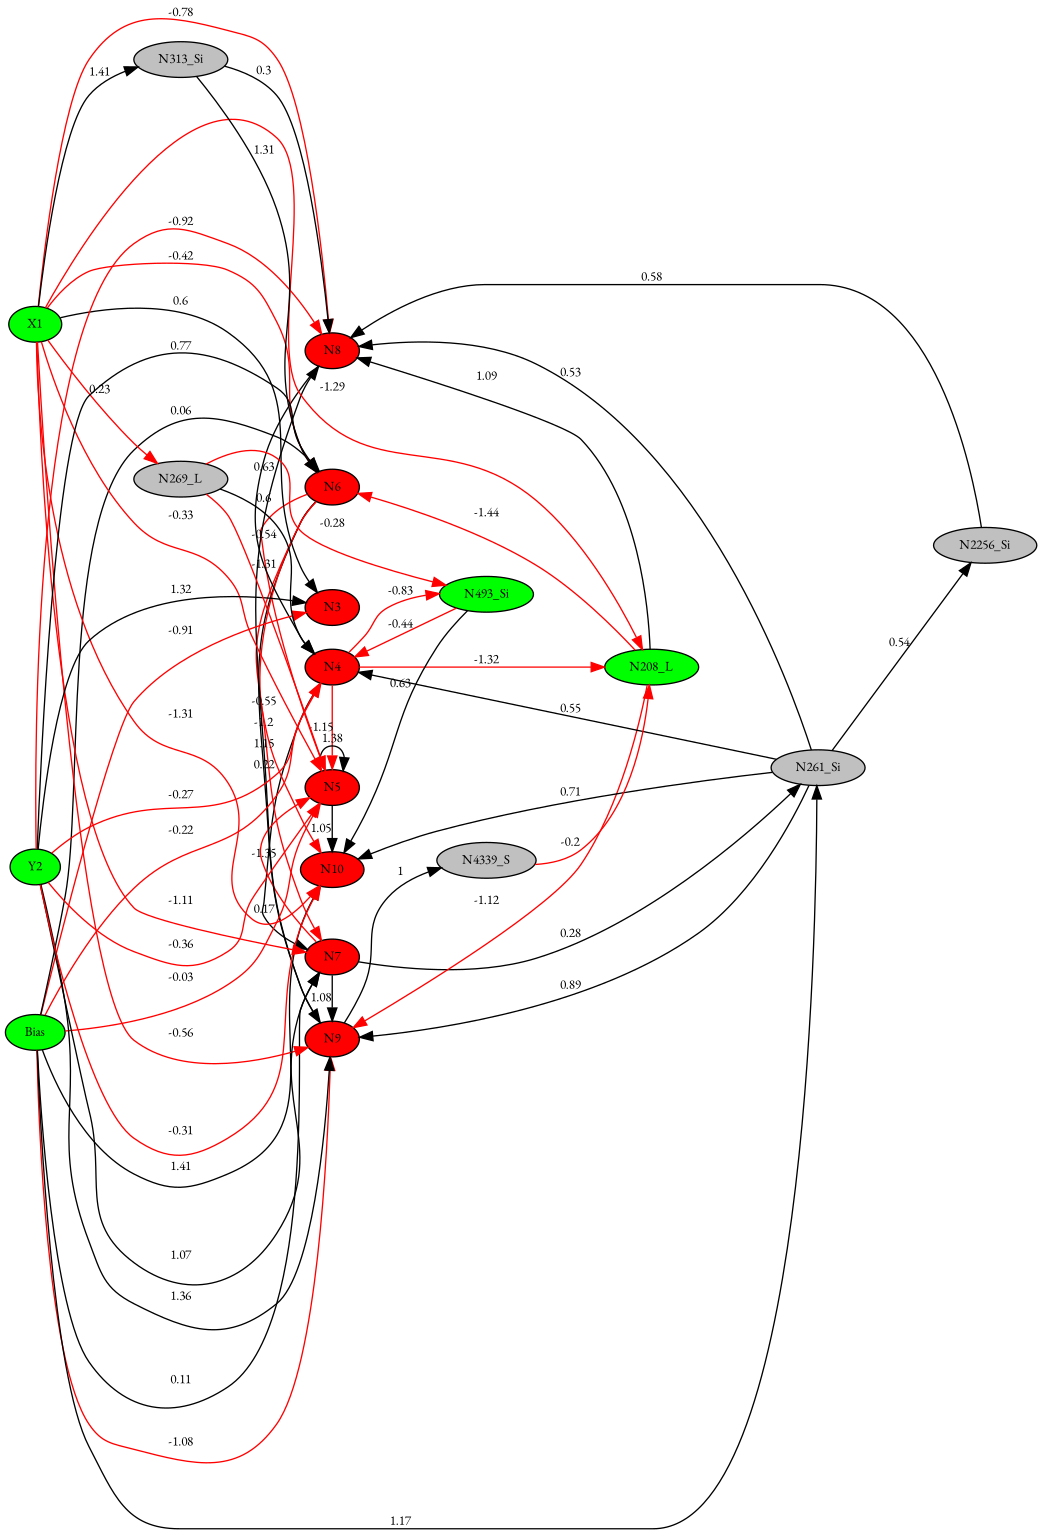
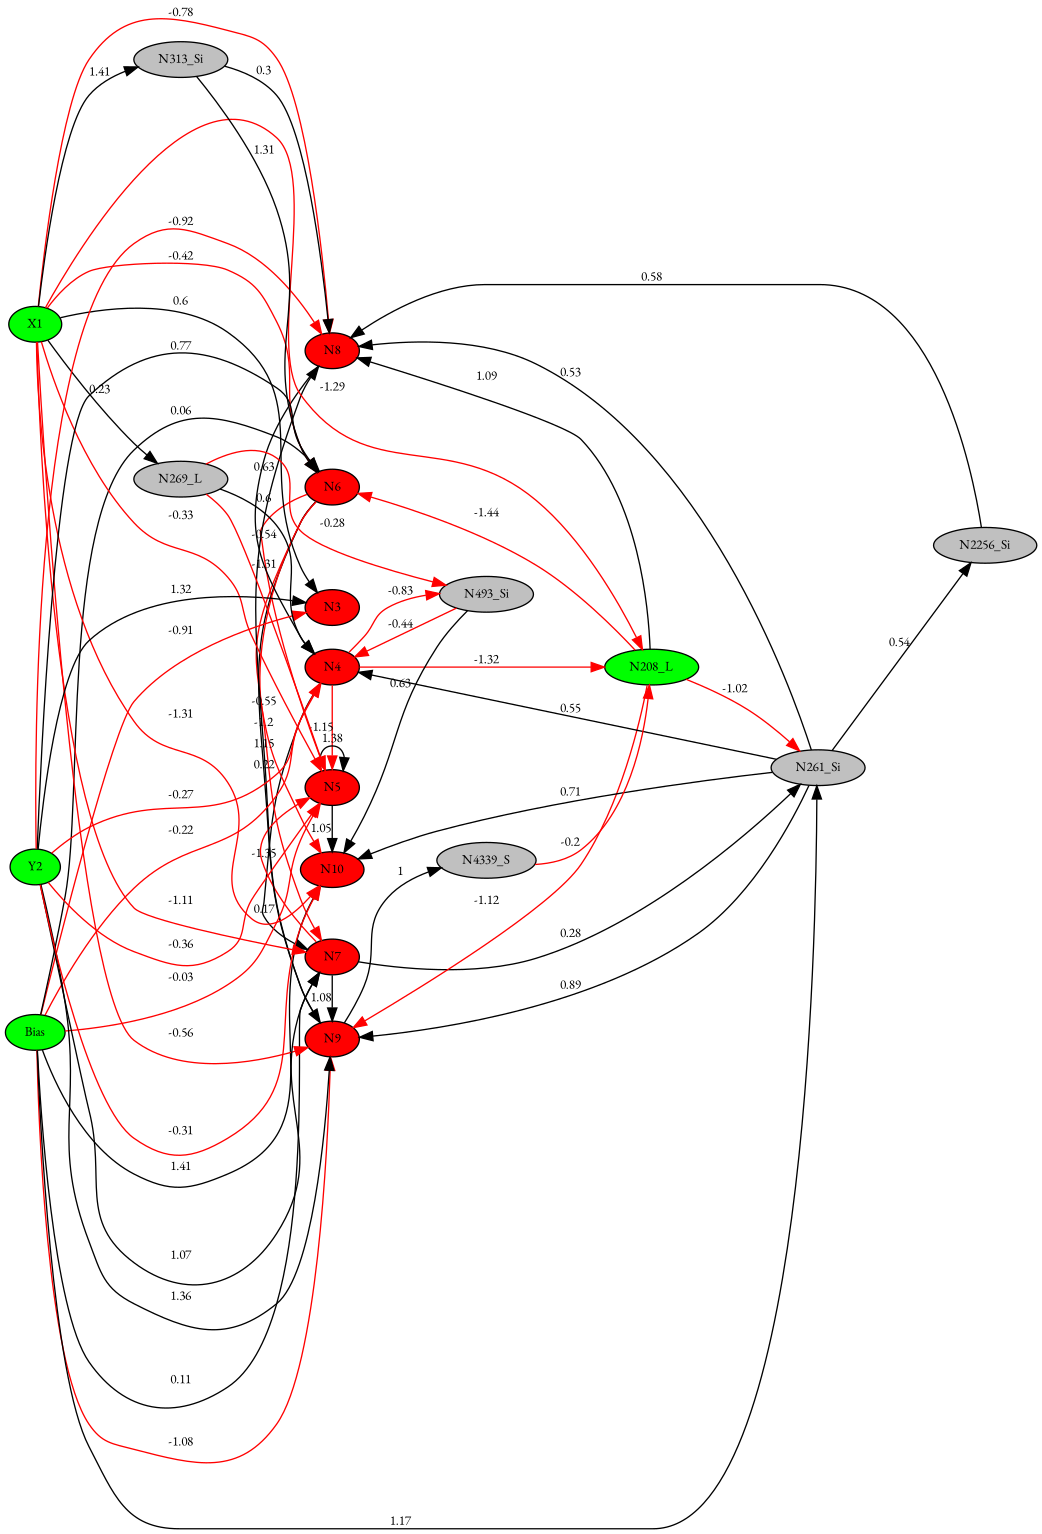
edge "X1" -> "N269_L": color red -> black
node "N493_Si": fillcolor green -> gray
edge "N208_L" -> "N261_Si": added, label "-1.02"
